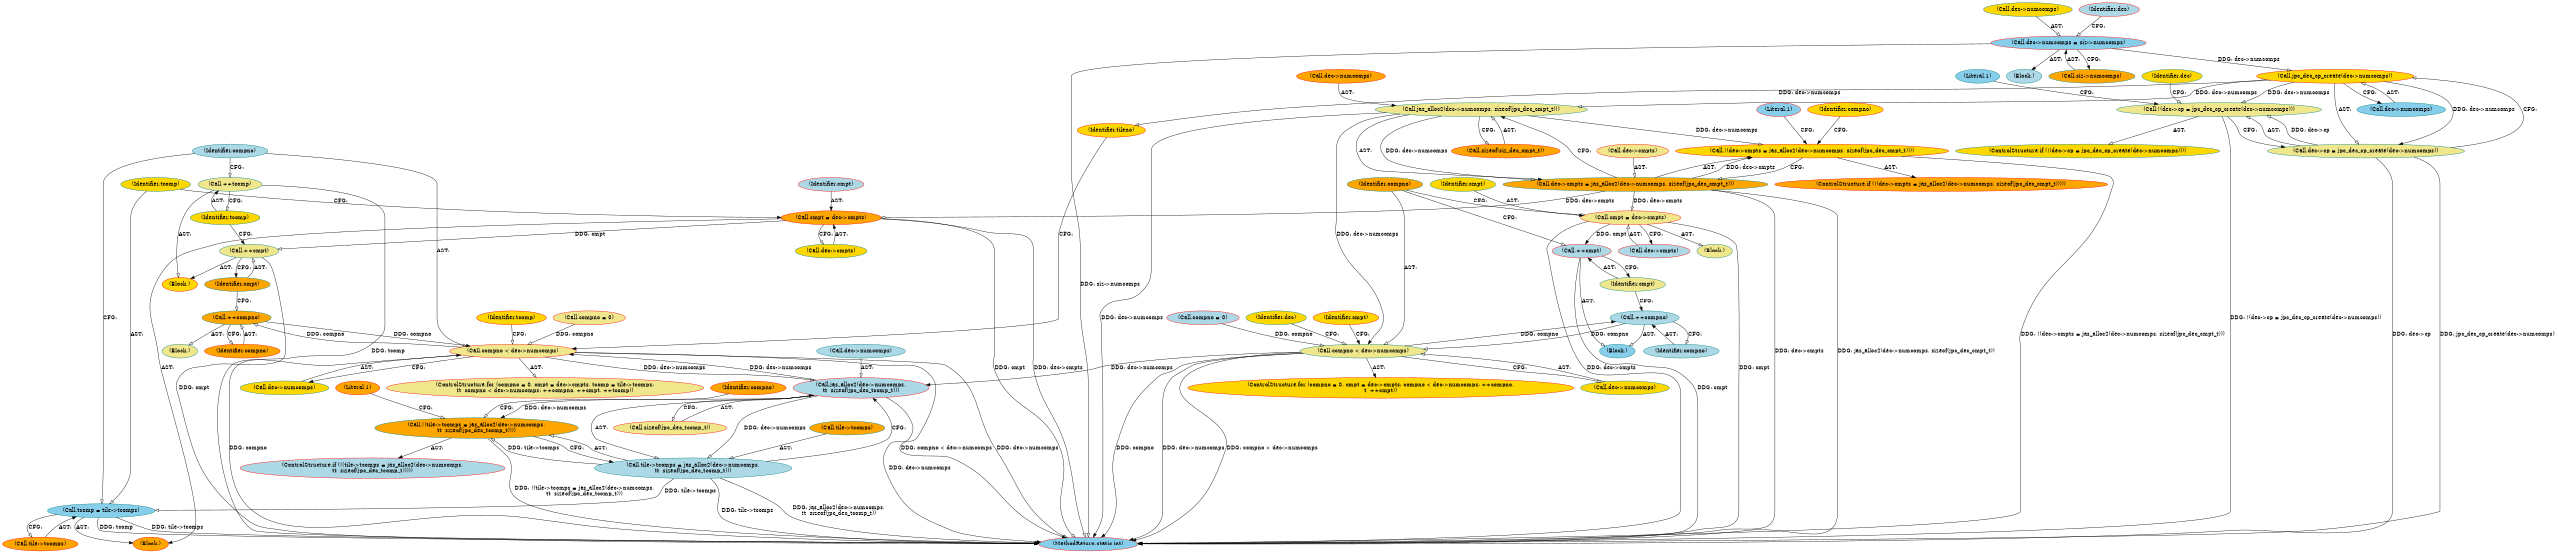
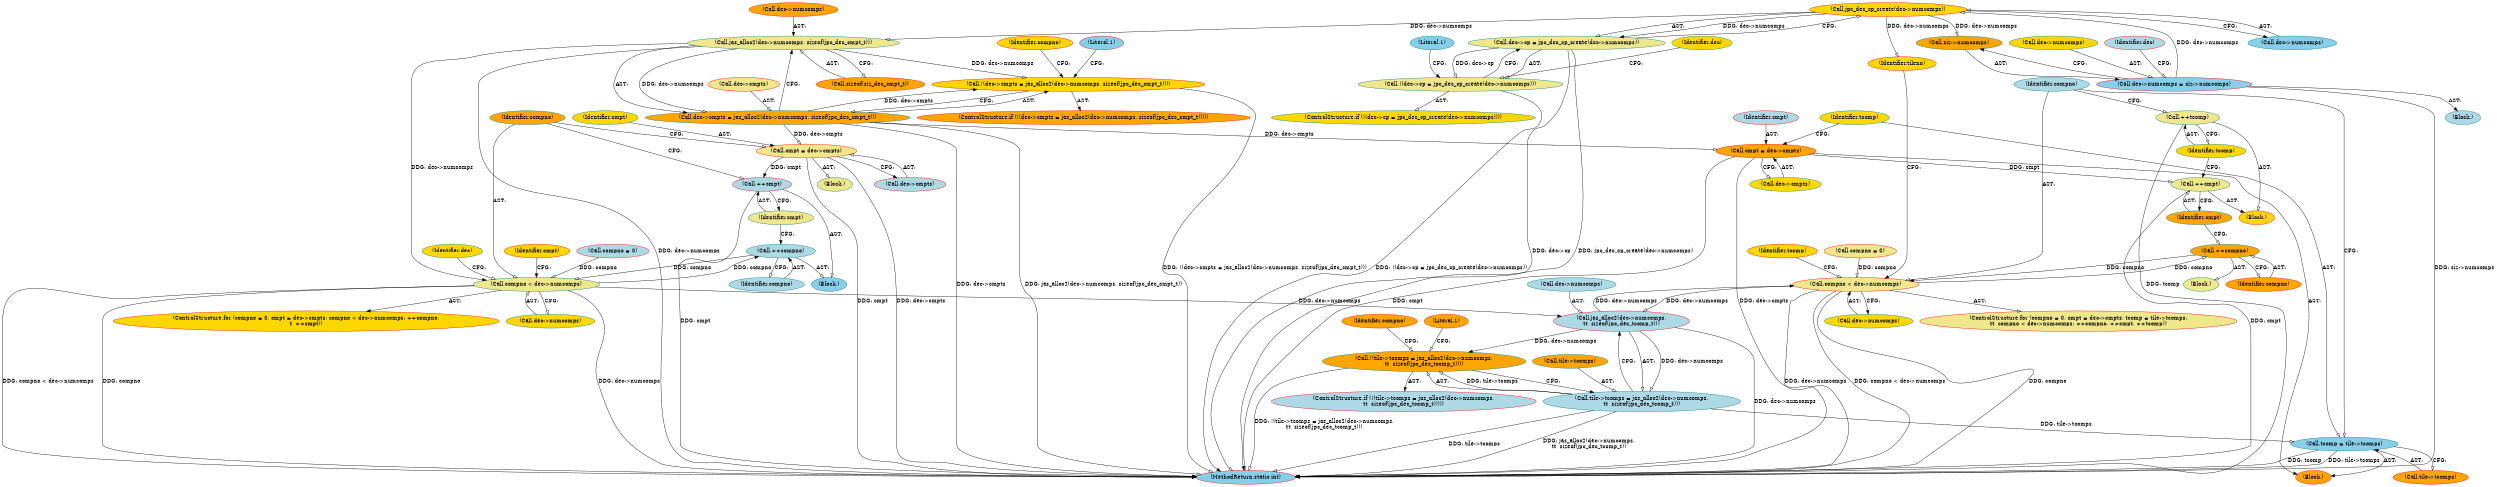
edge "(Call,jpc_dec_cp_create(dec->numcomps))" -> "(Call,!(dec->cp = jpc_dec_cp_create(dec->numcomps)))": now "(Call,jpc_dec_cp_create(dec->numcomps))" -> "(Call,siz->numcomps)"
node "(Call,sizeof(jpc_dec_tcomp_t))": removed
